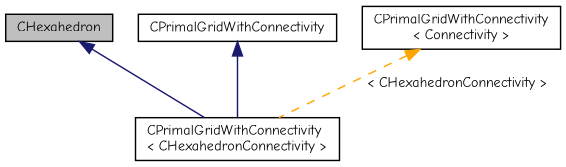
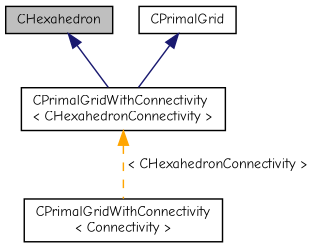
node "CPrimalGridWithConnectivity": label "CPrimalGridWithConnectivity" -> "CPrimalGrid"
edge "CPrimalGridWithConnectivity < CHexahedronConnectivity >" -> "CPrimalGridWithConnectivity < Connectivity >": reversed
